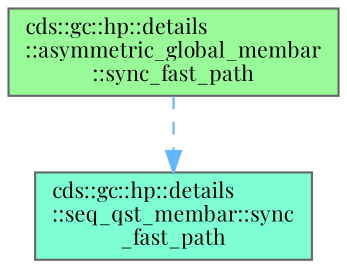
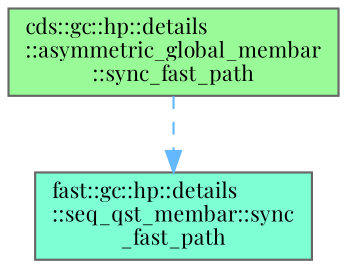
node "cds::gc::hp::details ::seq_qst_membar::sync _fast_path": label "cds::gc::hp::details ::seq_qst_membar::sync _fast_path" -> "fast::gc::hp::details ::seq_qst_membar::sync _fast_path"
